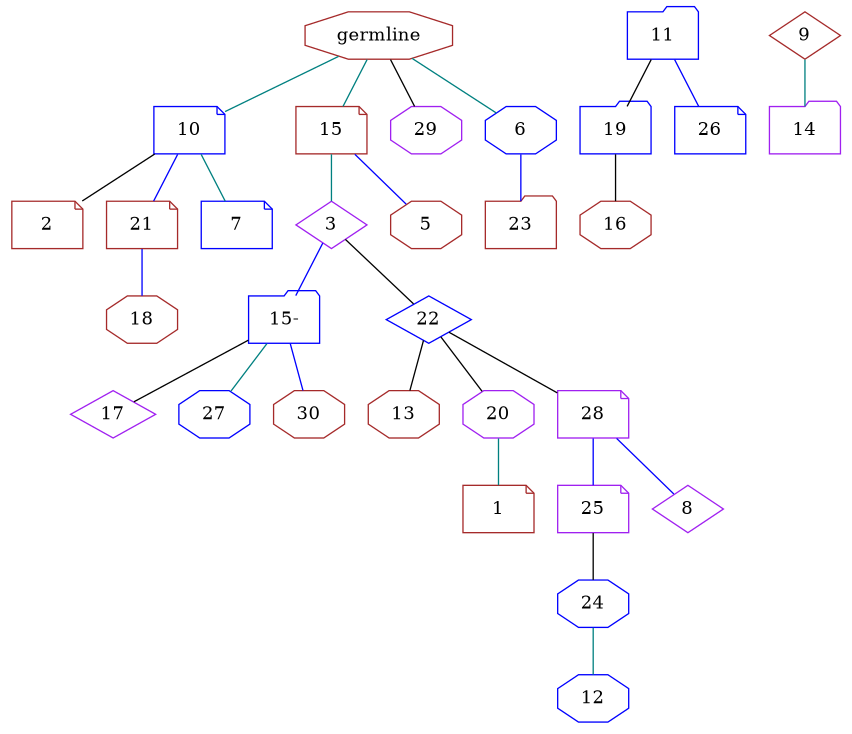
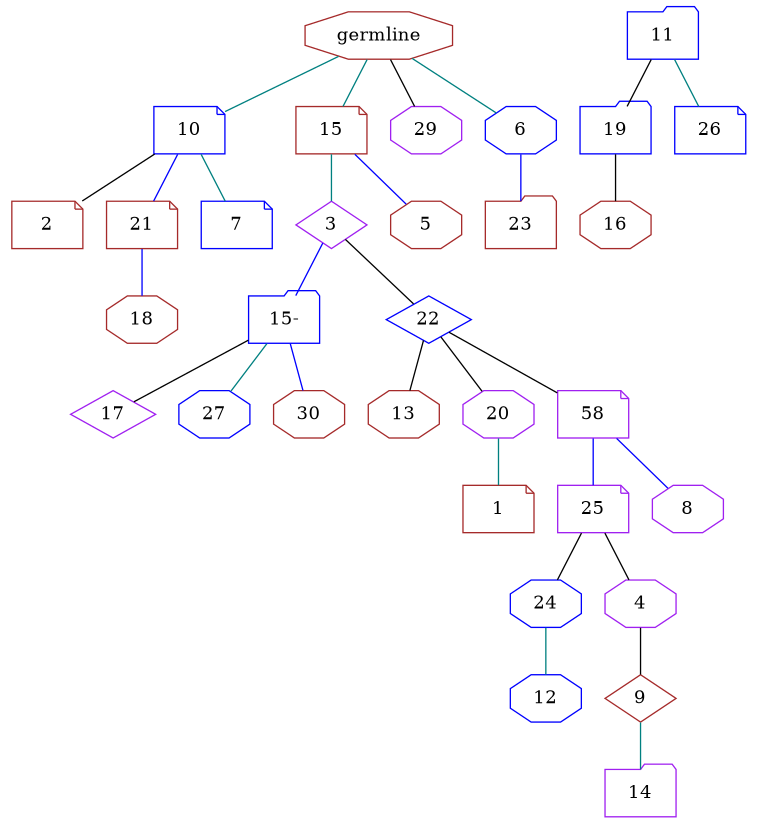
edge "11" -- "26": color blue -> teal
node "28": label "28" -> "58"
node "8": shape diamond -> octagon
node "4": added
